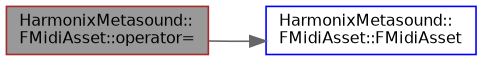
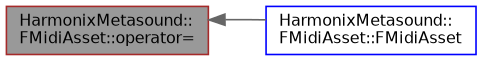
edge "HarmonixMetasound:: FMidiAsset::operator=" -> "HarmonixMetasound:: FMidiAsset::FMidiAsset": reversed
